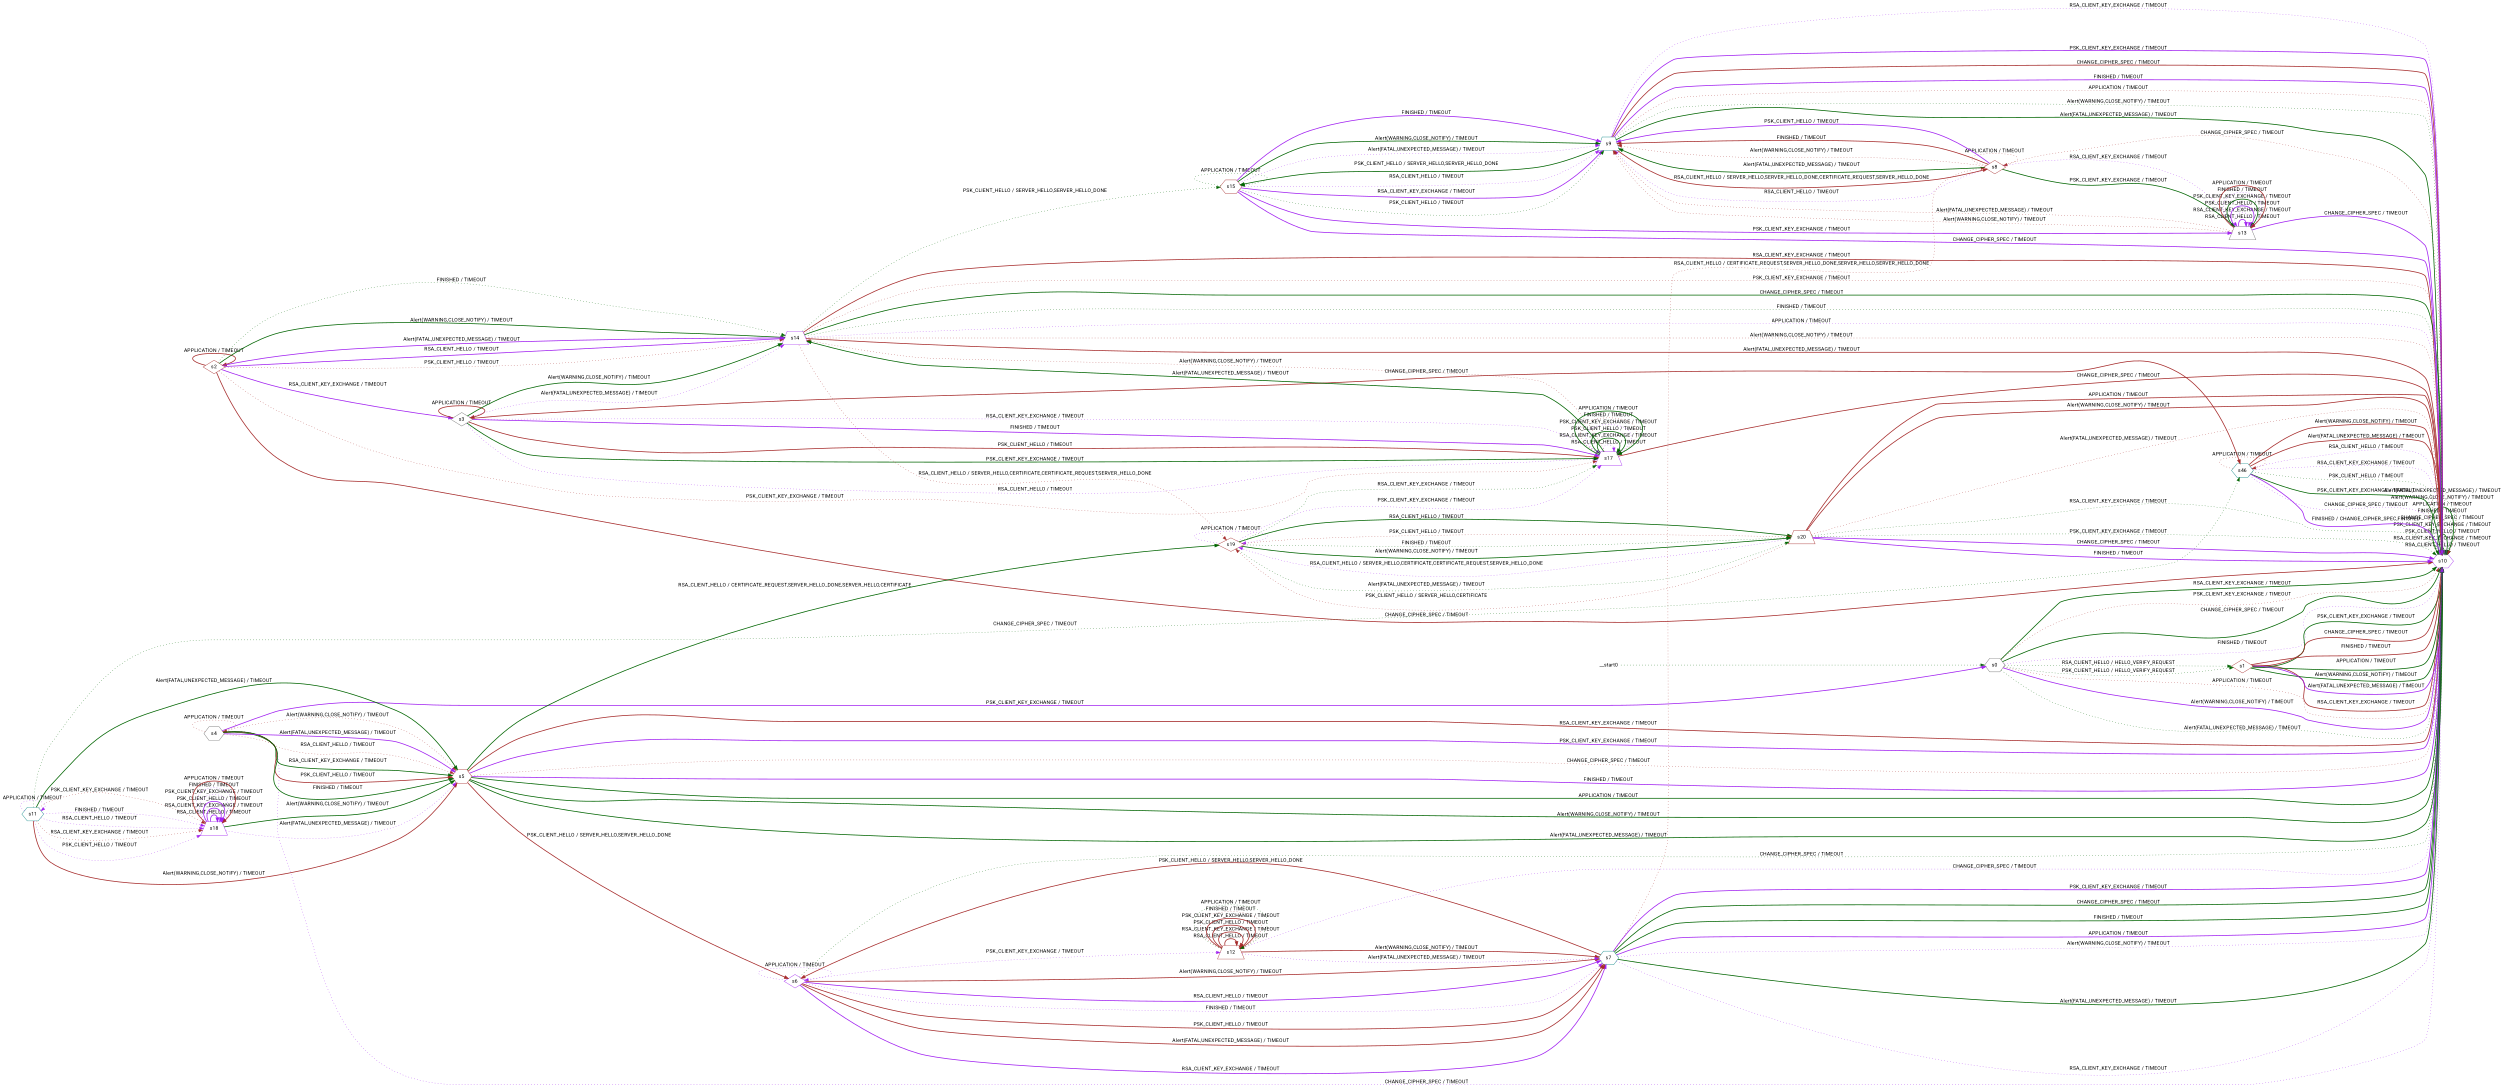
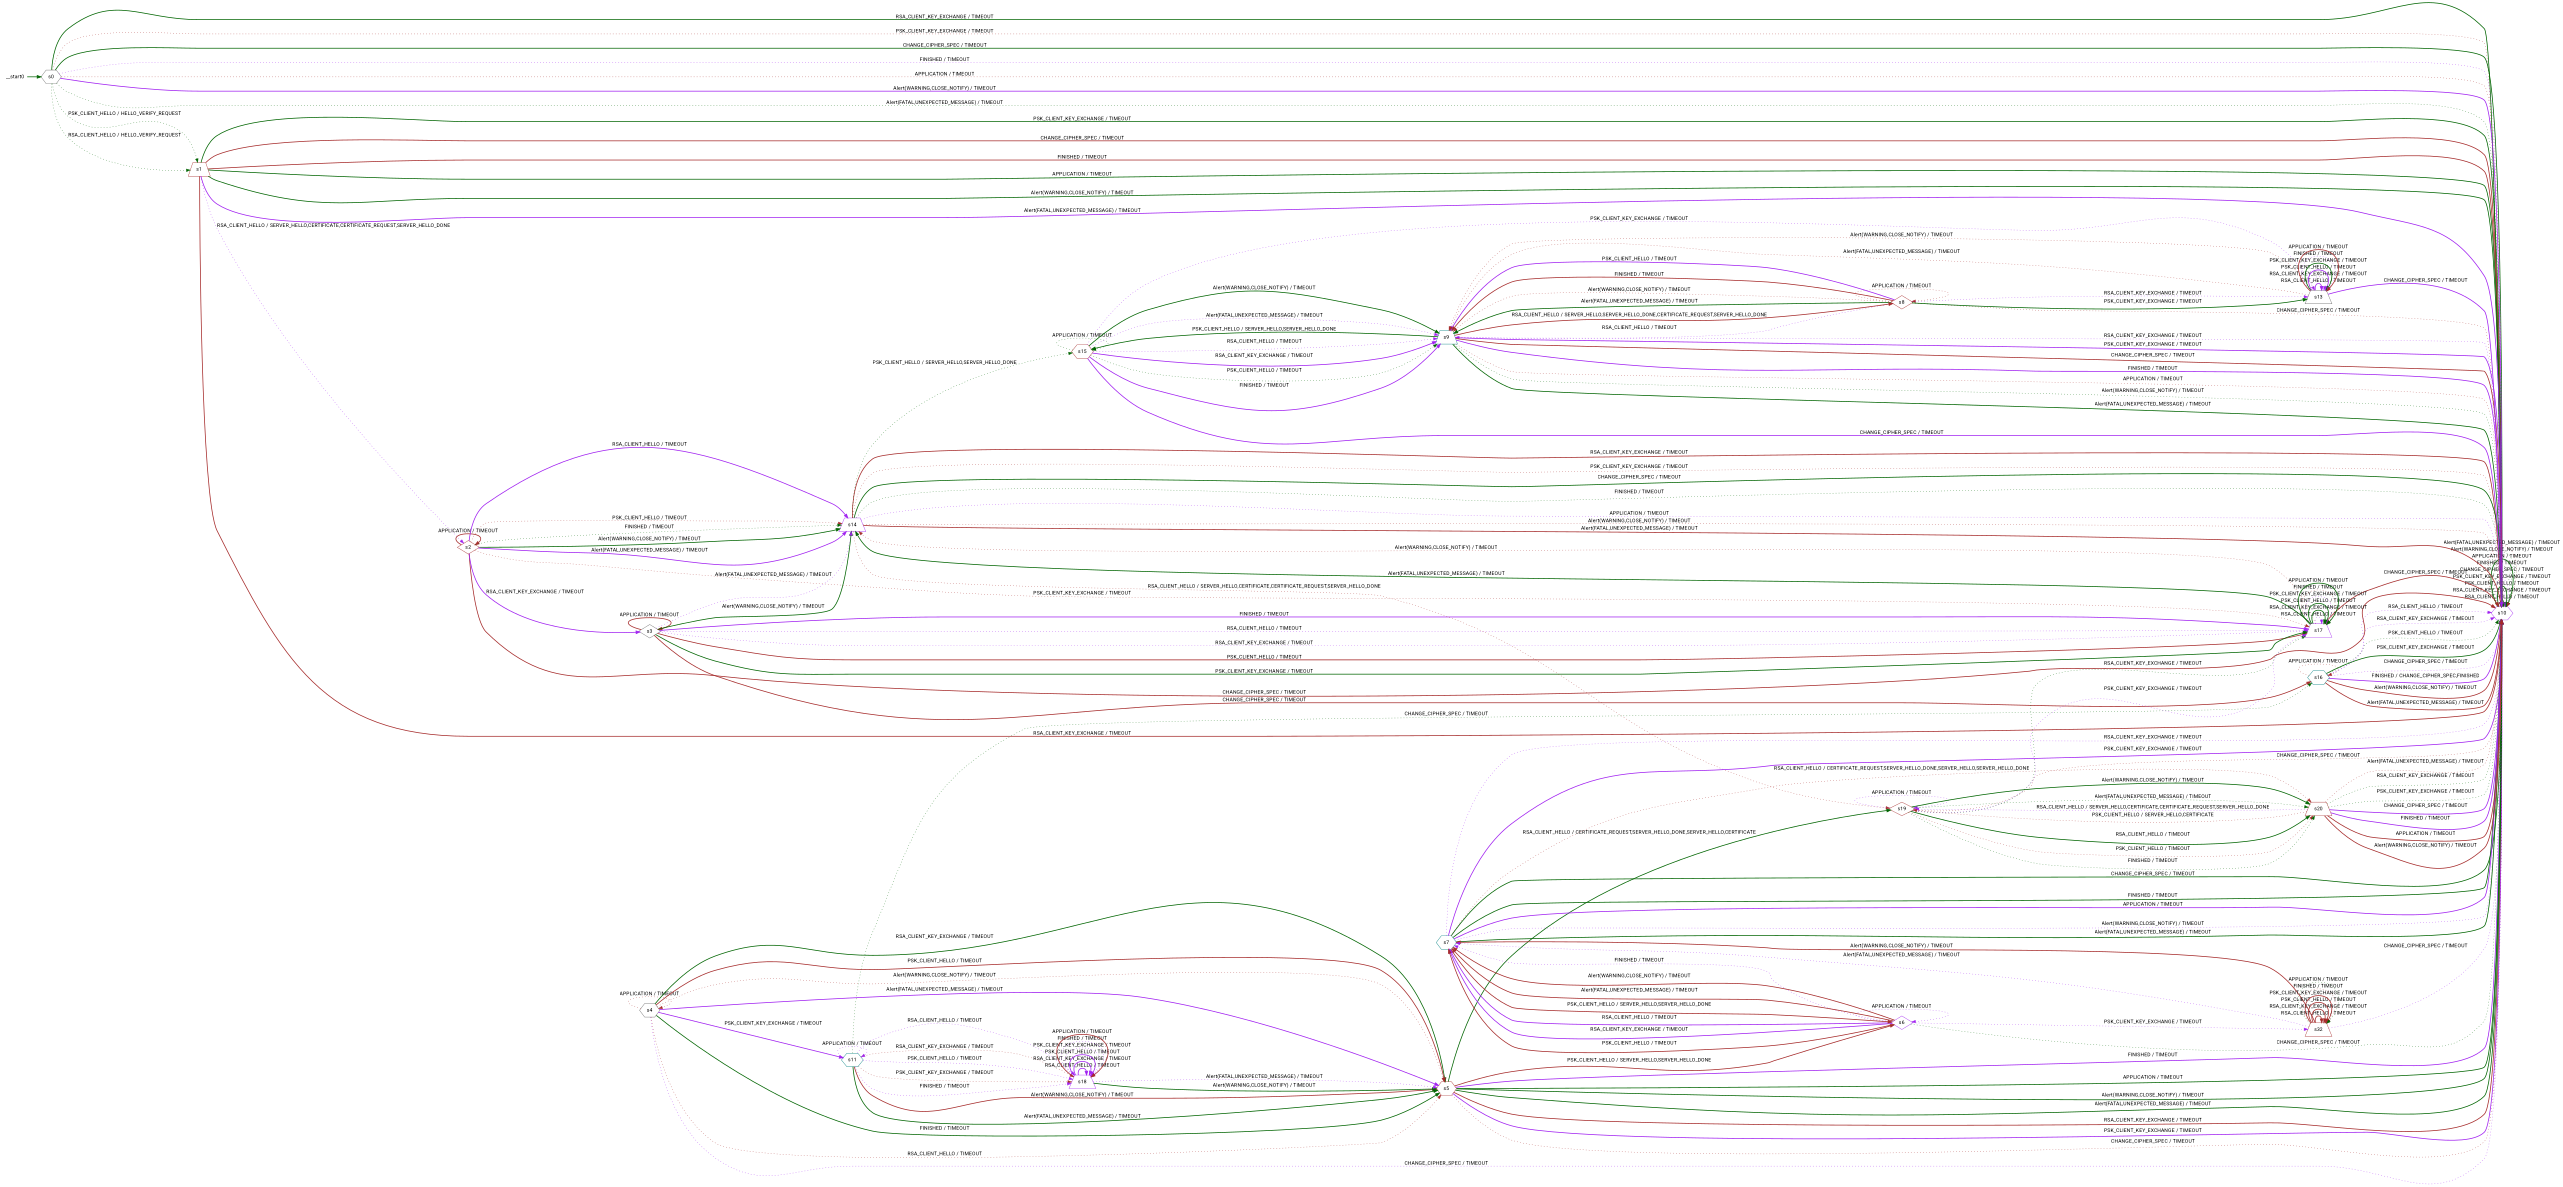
edge "s15" -> "s13": style bold -> dotted
edge "s1" -> "s2": added, label "RSA_CLIENT_HELLO / SERVER_HELLO,CERTIFICATE,CERTIFICATE_REQUEST,SERVER_HELLO_DONE"
edge "s7" -> "s8": now "s7" -> "s20"
node "s46": label "s46" -> "s16"
edge "__start0" -> "s0": style dotted -> bold
node "s1": shape diamond -> trapezium
edge "s4" -> "s0": now "s4" -> "s11"
edge "s19" -> "s10": added, label "CHANGE_CIPHER_SPEC / TIMEOUT"
node "s12": label "s12" -> "s32"
